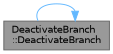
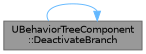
node "DeactivateBranch ::DeactivateBranch": label "DeactivateBranch ::DeactivateBranch" -> "UBehaviorTreeComponent ::DeactivateBranch"
